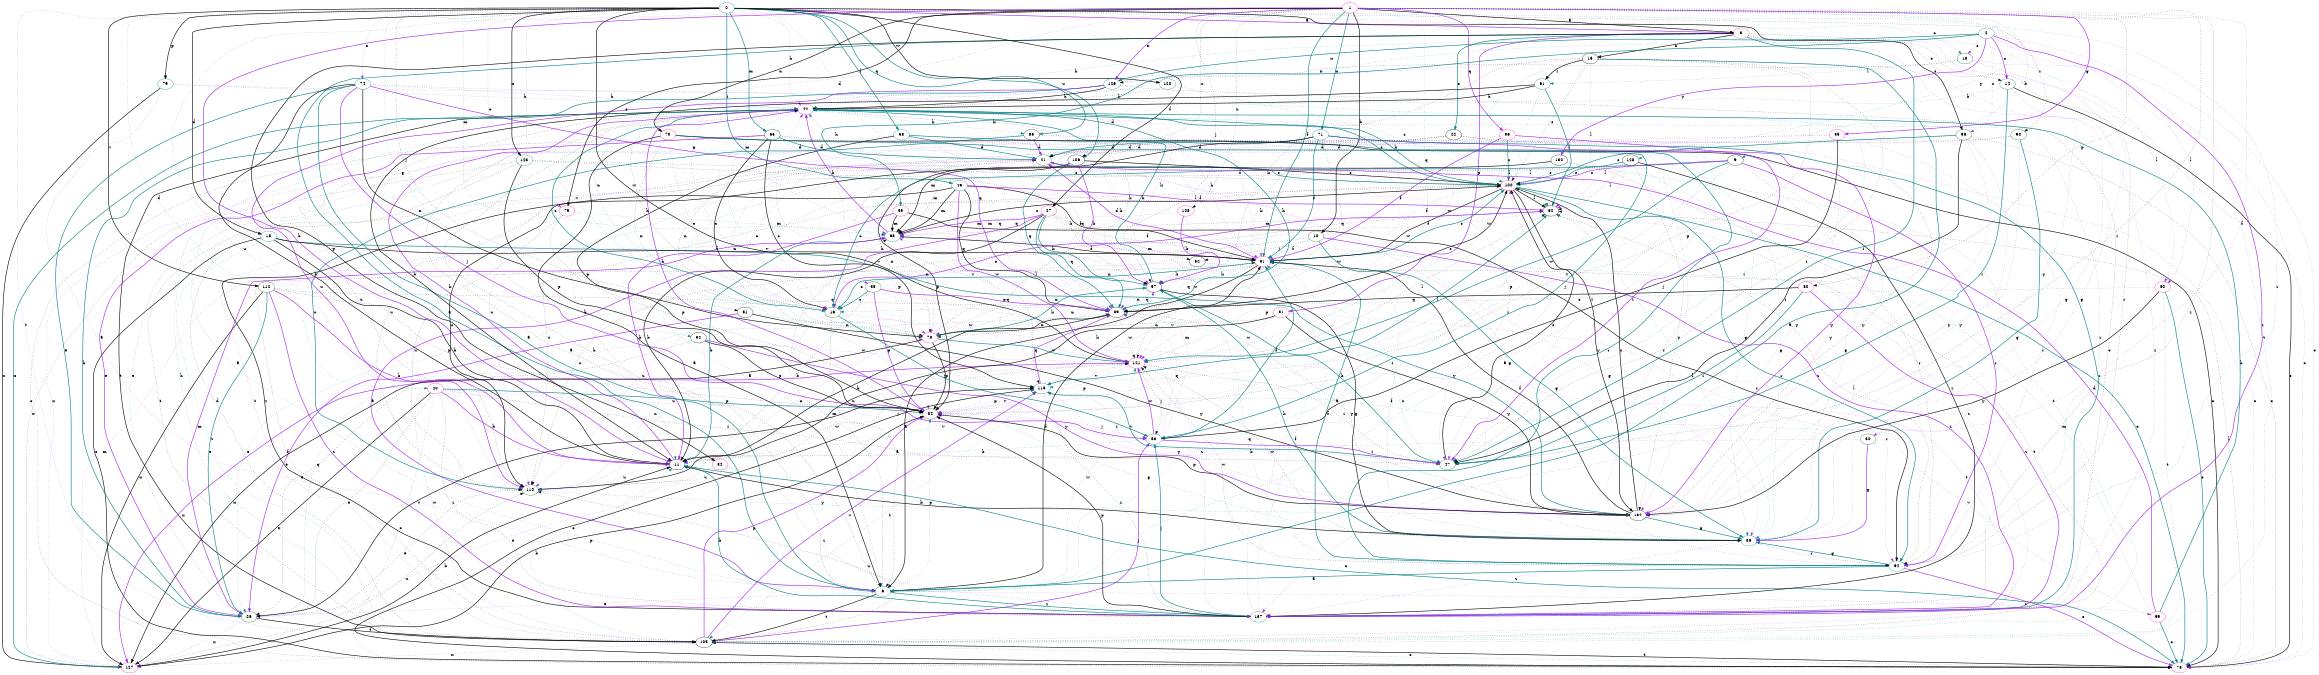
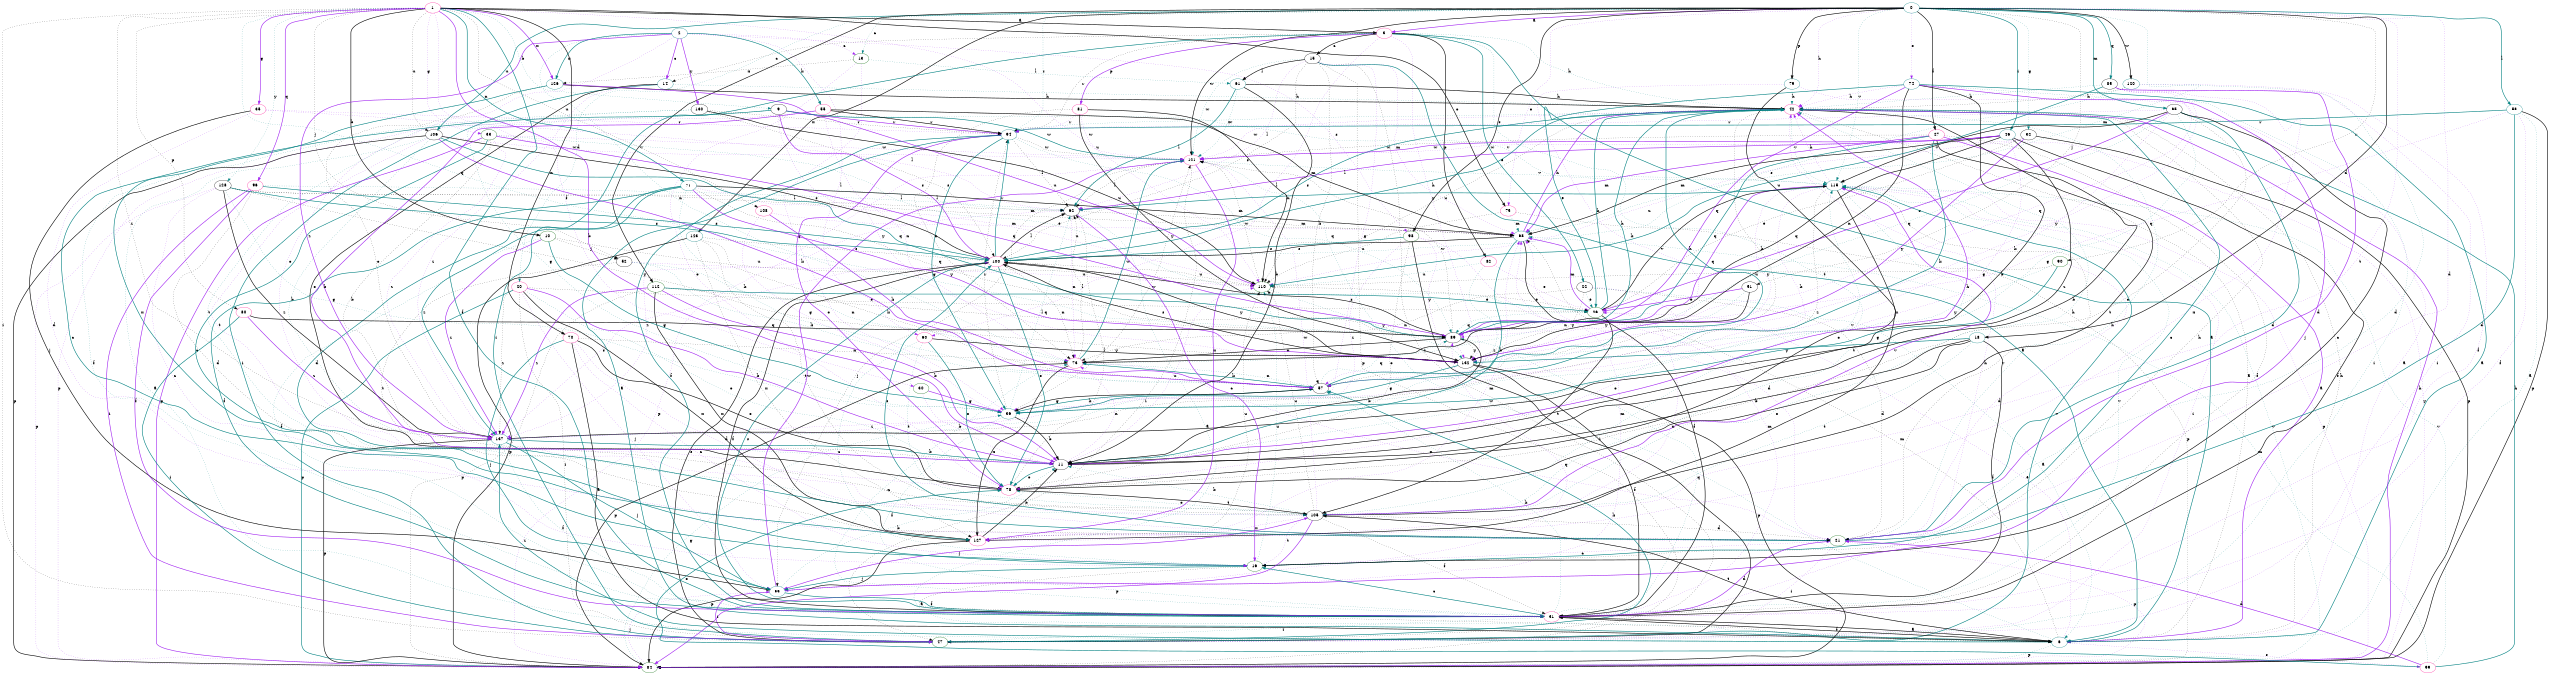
edge "42" -> "85": reversed
edge "46" -> "84": label "p" -> "y"
